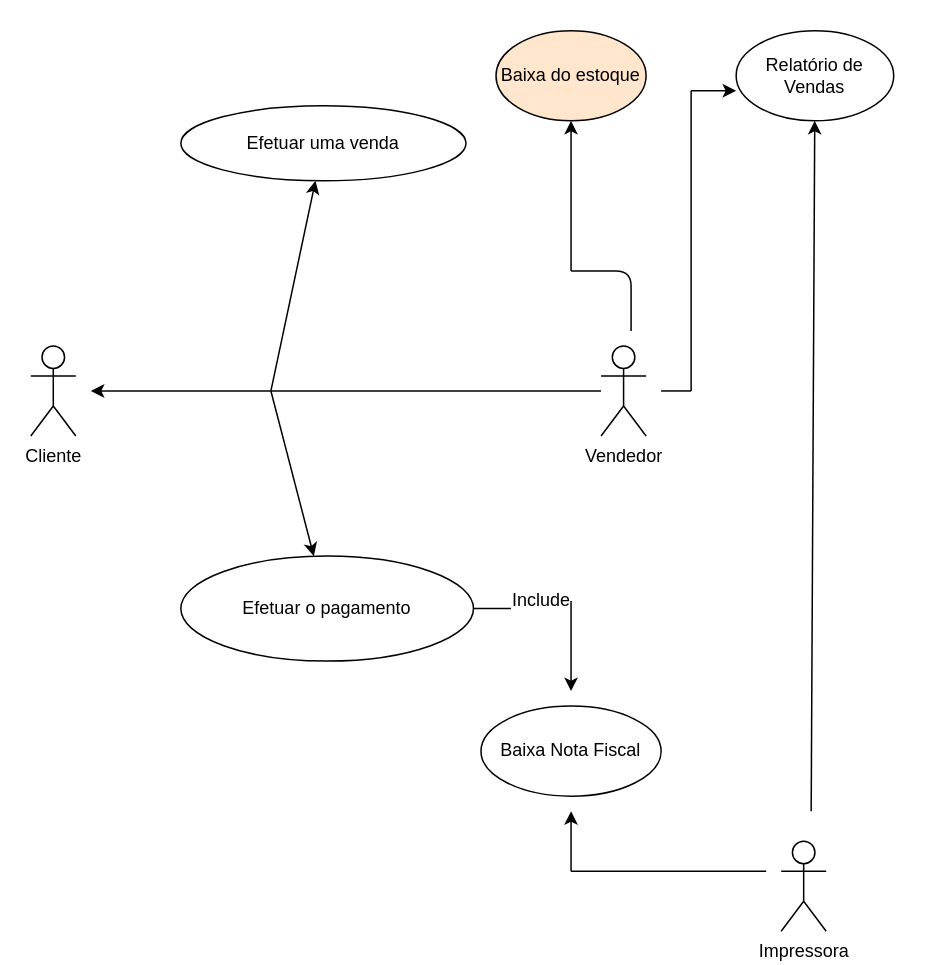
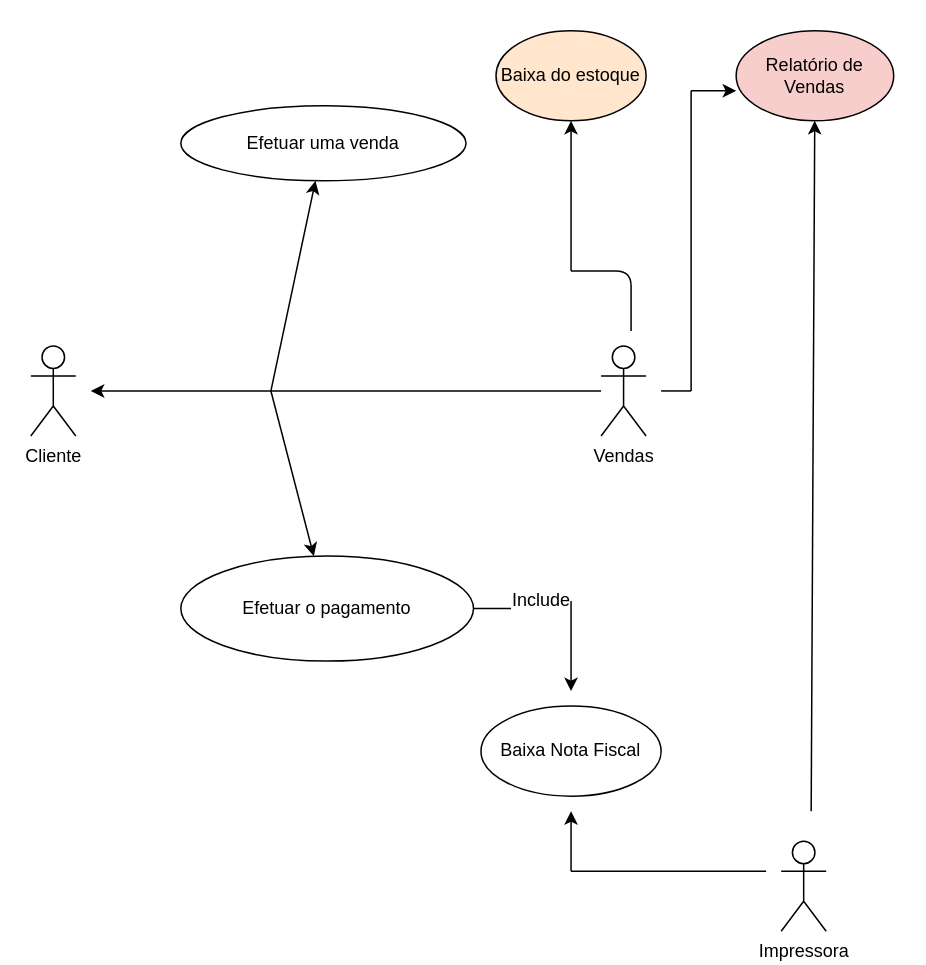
node "Relatório de Vendas": fillcolor #ffffff -> #f8cecc
node "Vendedor": label "Vendedor" -> "Vendas"
